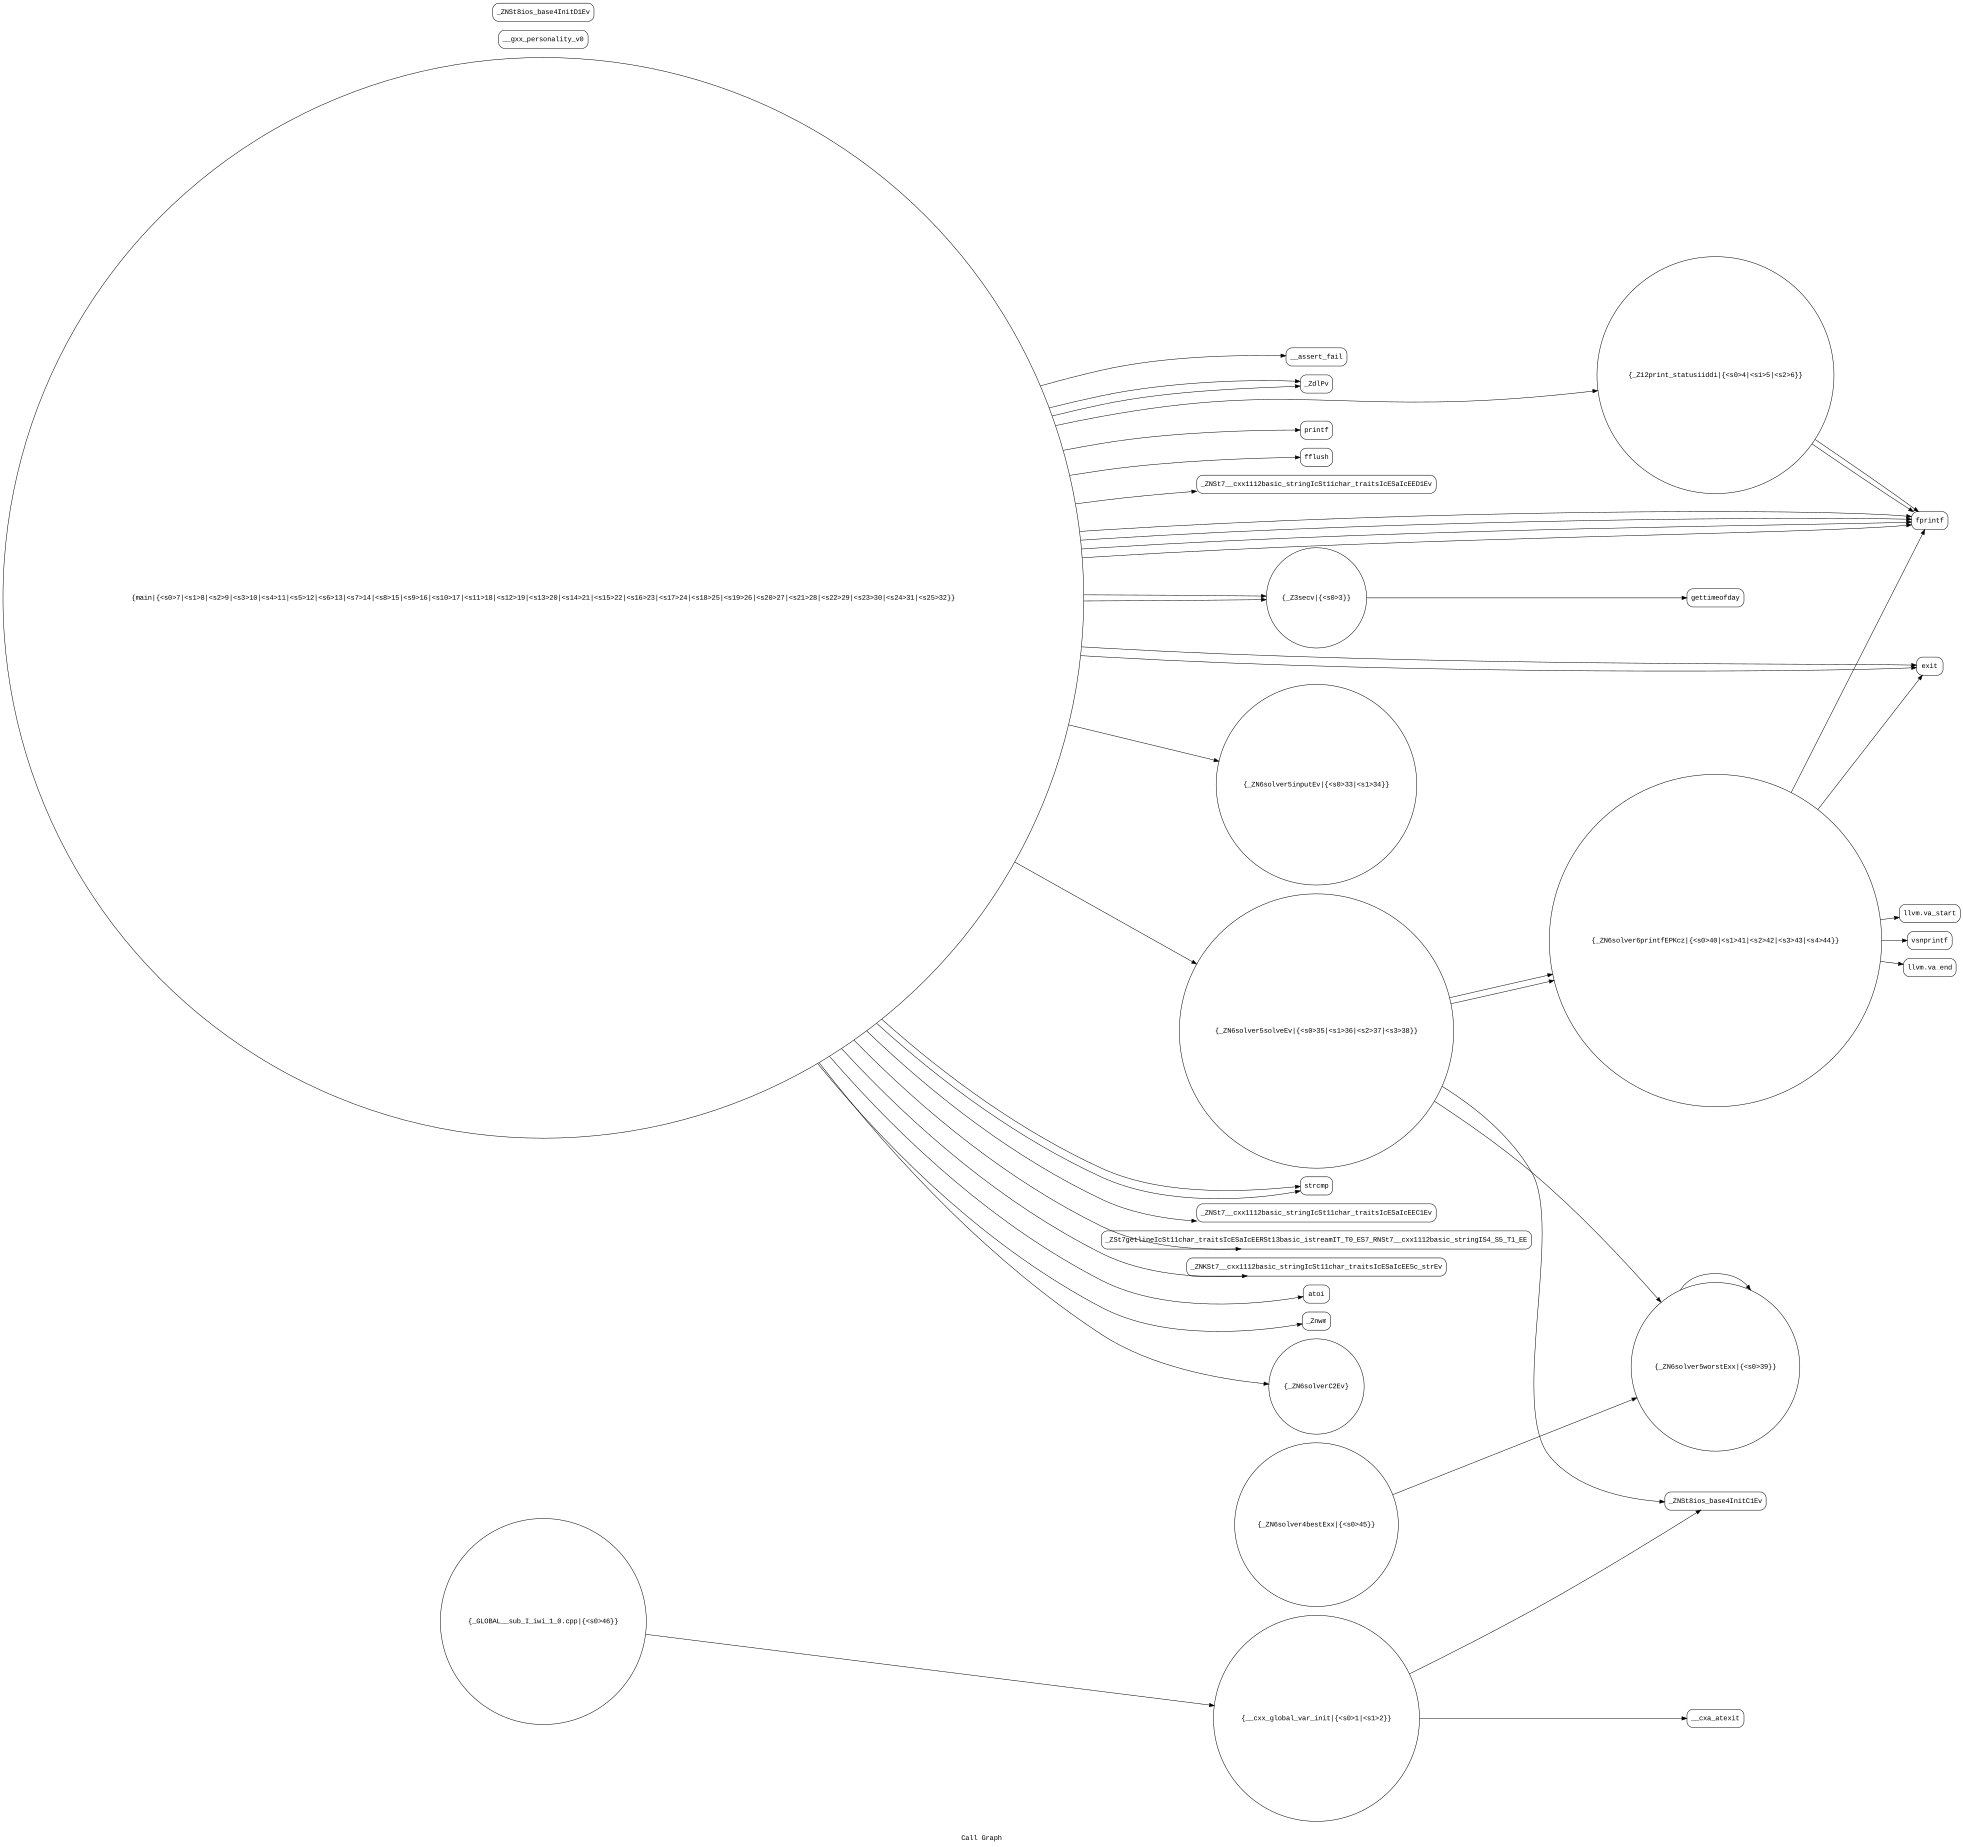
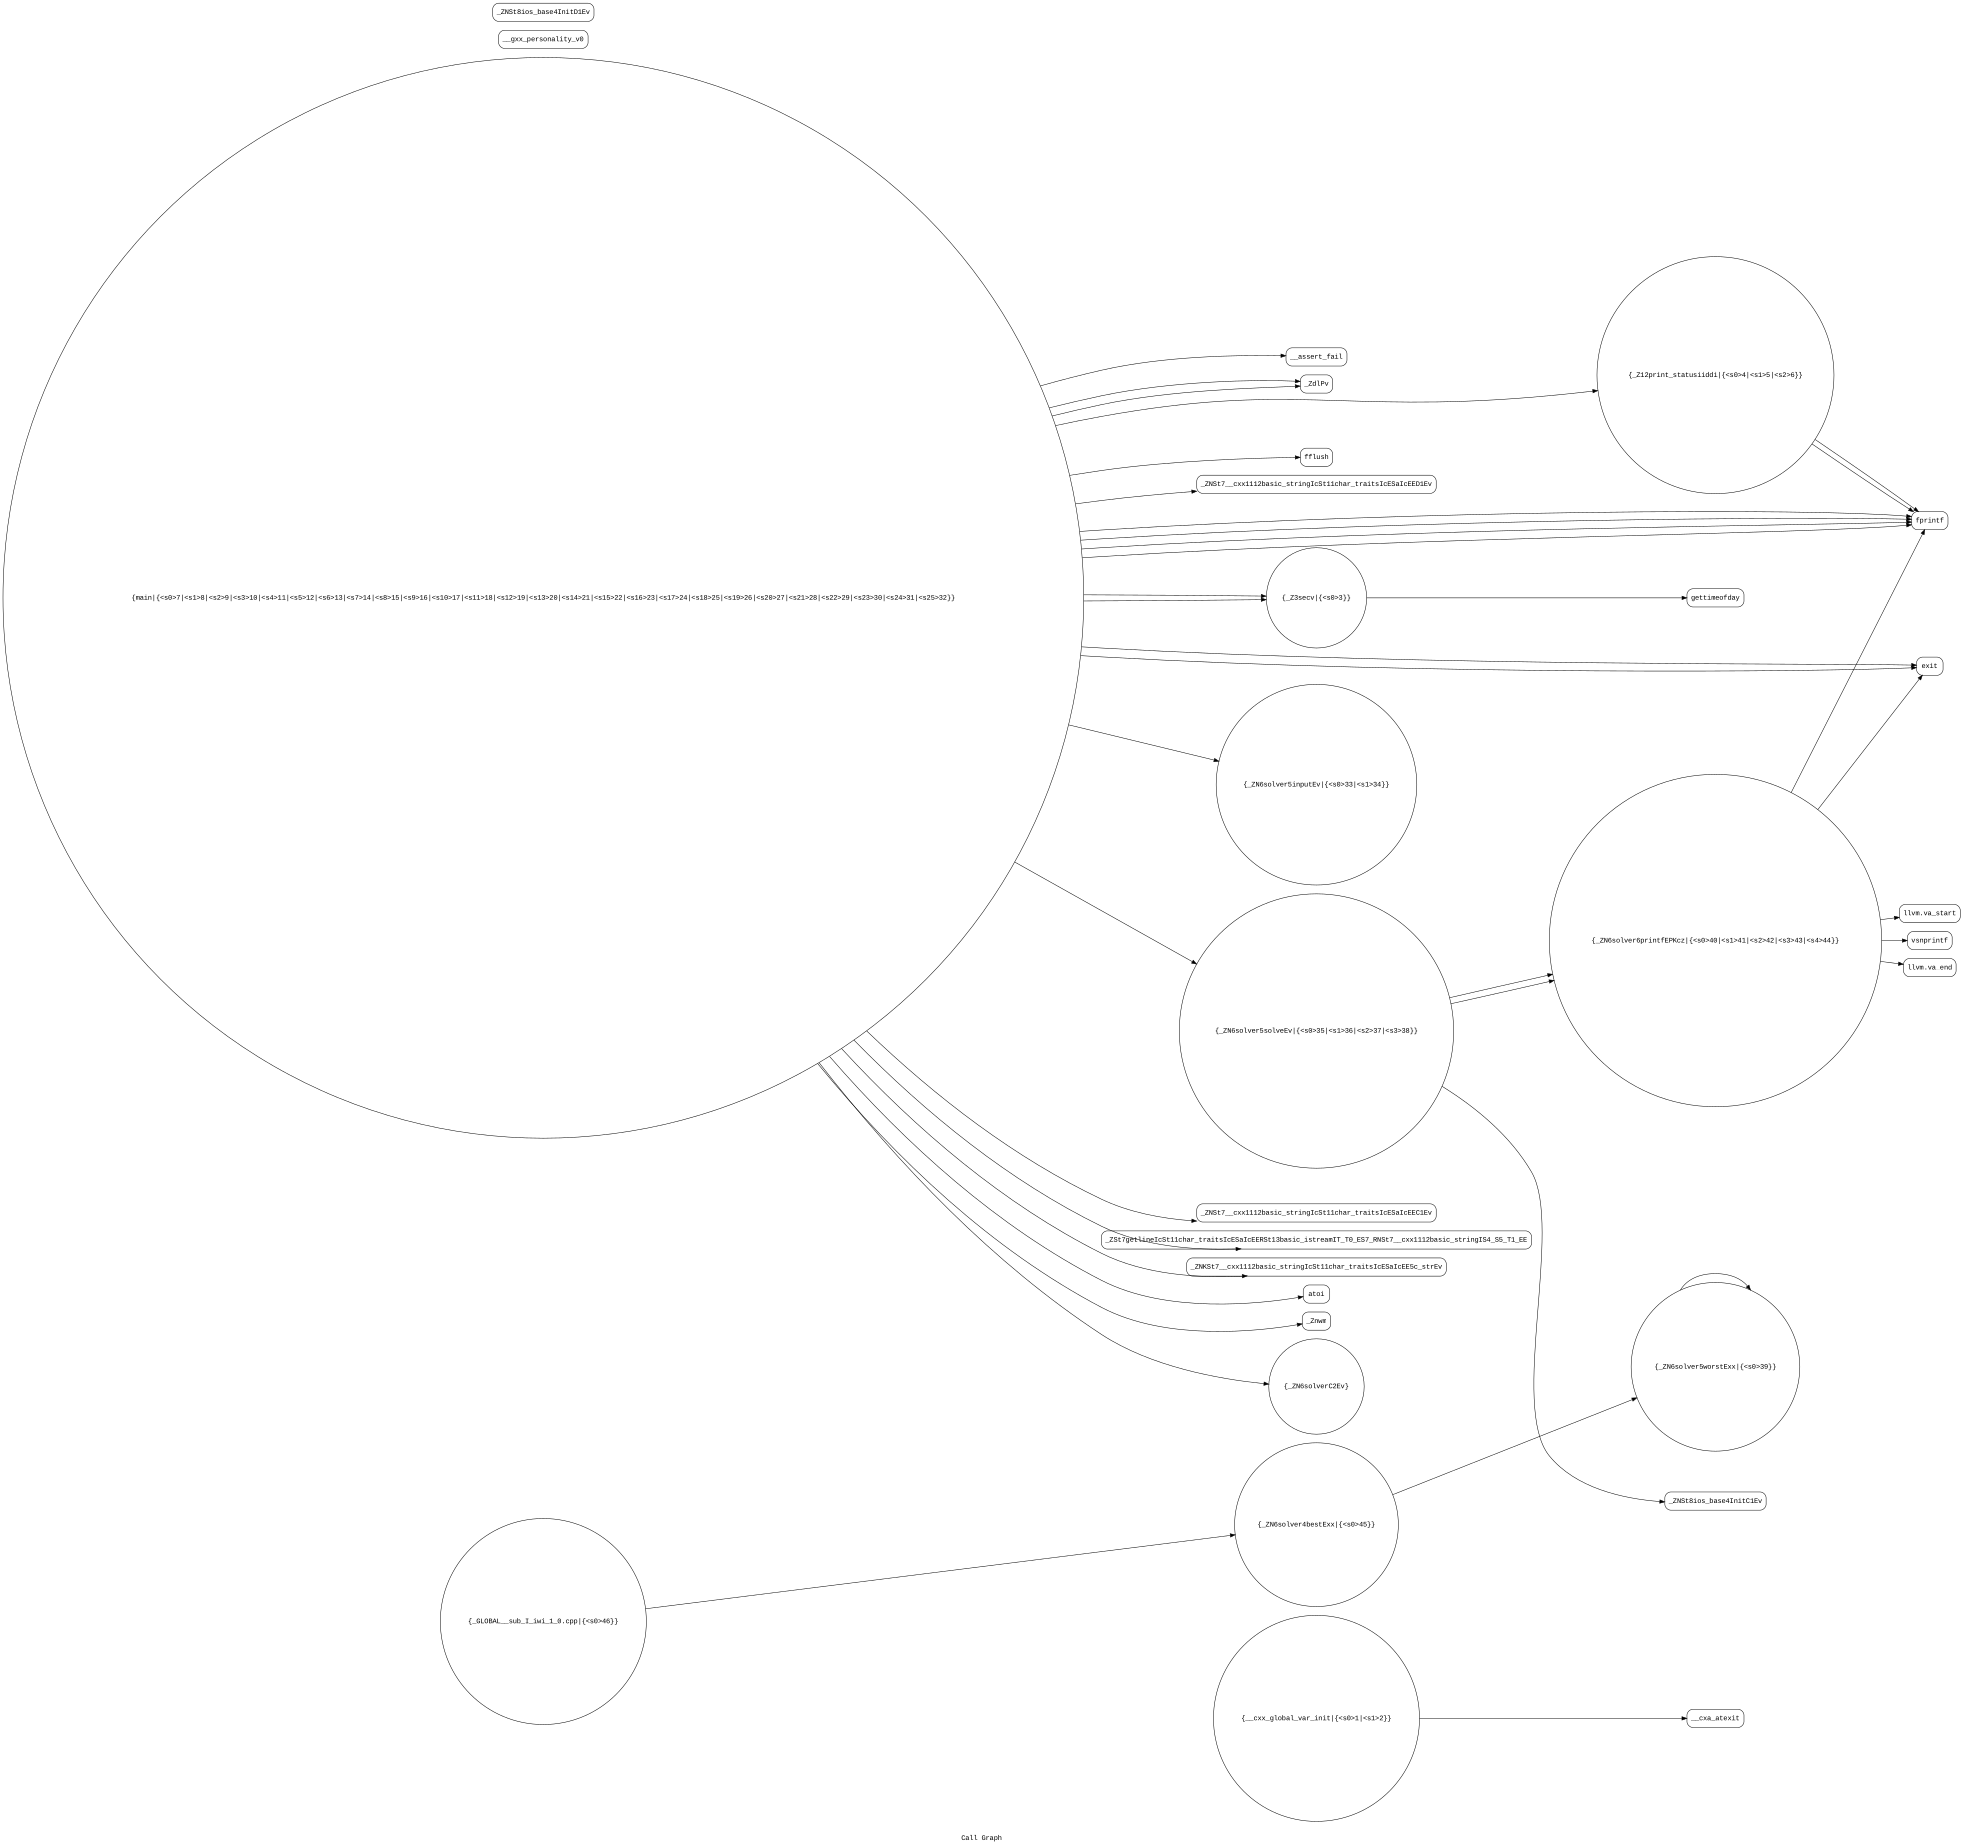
node "printf": removed
node "strcmp": removed
edge "{_ZN6solver5solveEv|{<s0>35|<s1>36|<s2>37|<s3>38}}" -> "{_ZN6solver5worstExx|{<s0>39}}": removed
edge "{__cxx_global_var_init|{<s0>1|<s1>2}}" -> "_ZNSt8ios_base4InitC1Ev": removed
edge "{_GLOBAL__sub_I_iwi_1_0.cpp|{<s0>46}}" -> "{__cxx_global_var_init|{<s0>1|<s1>2}}": now "{_GLOBAL__sub_I_iwi_1_0.cpp|{<s0>46}}" -> "{_ZN6solver4bestExx|{<s0>45}}"
